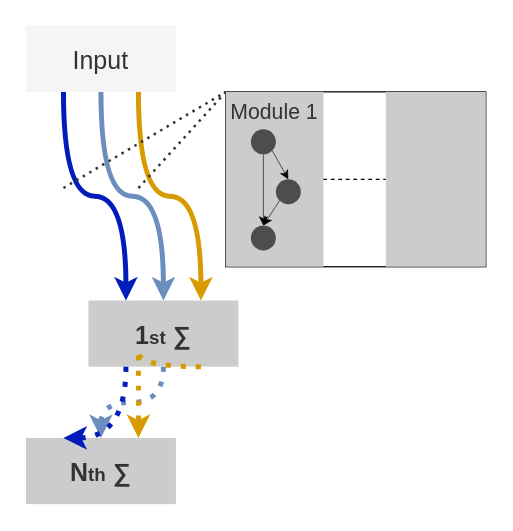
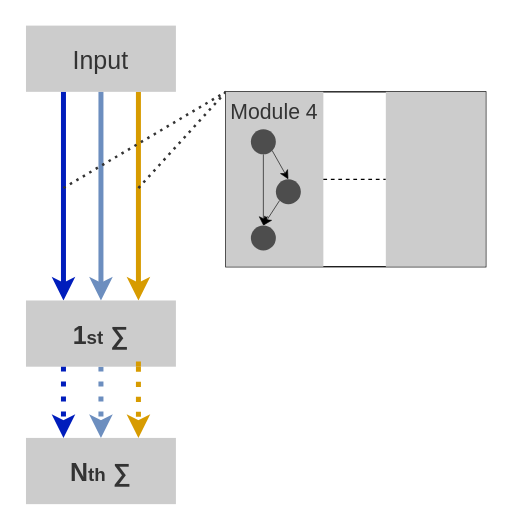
node "Input": fillcolor #f5f5f5 -> #cccccc
node "Module 1": label "Module 1" -> "Module 4"
node "1st ∑": moved (163, 334) -> (101, 334)
